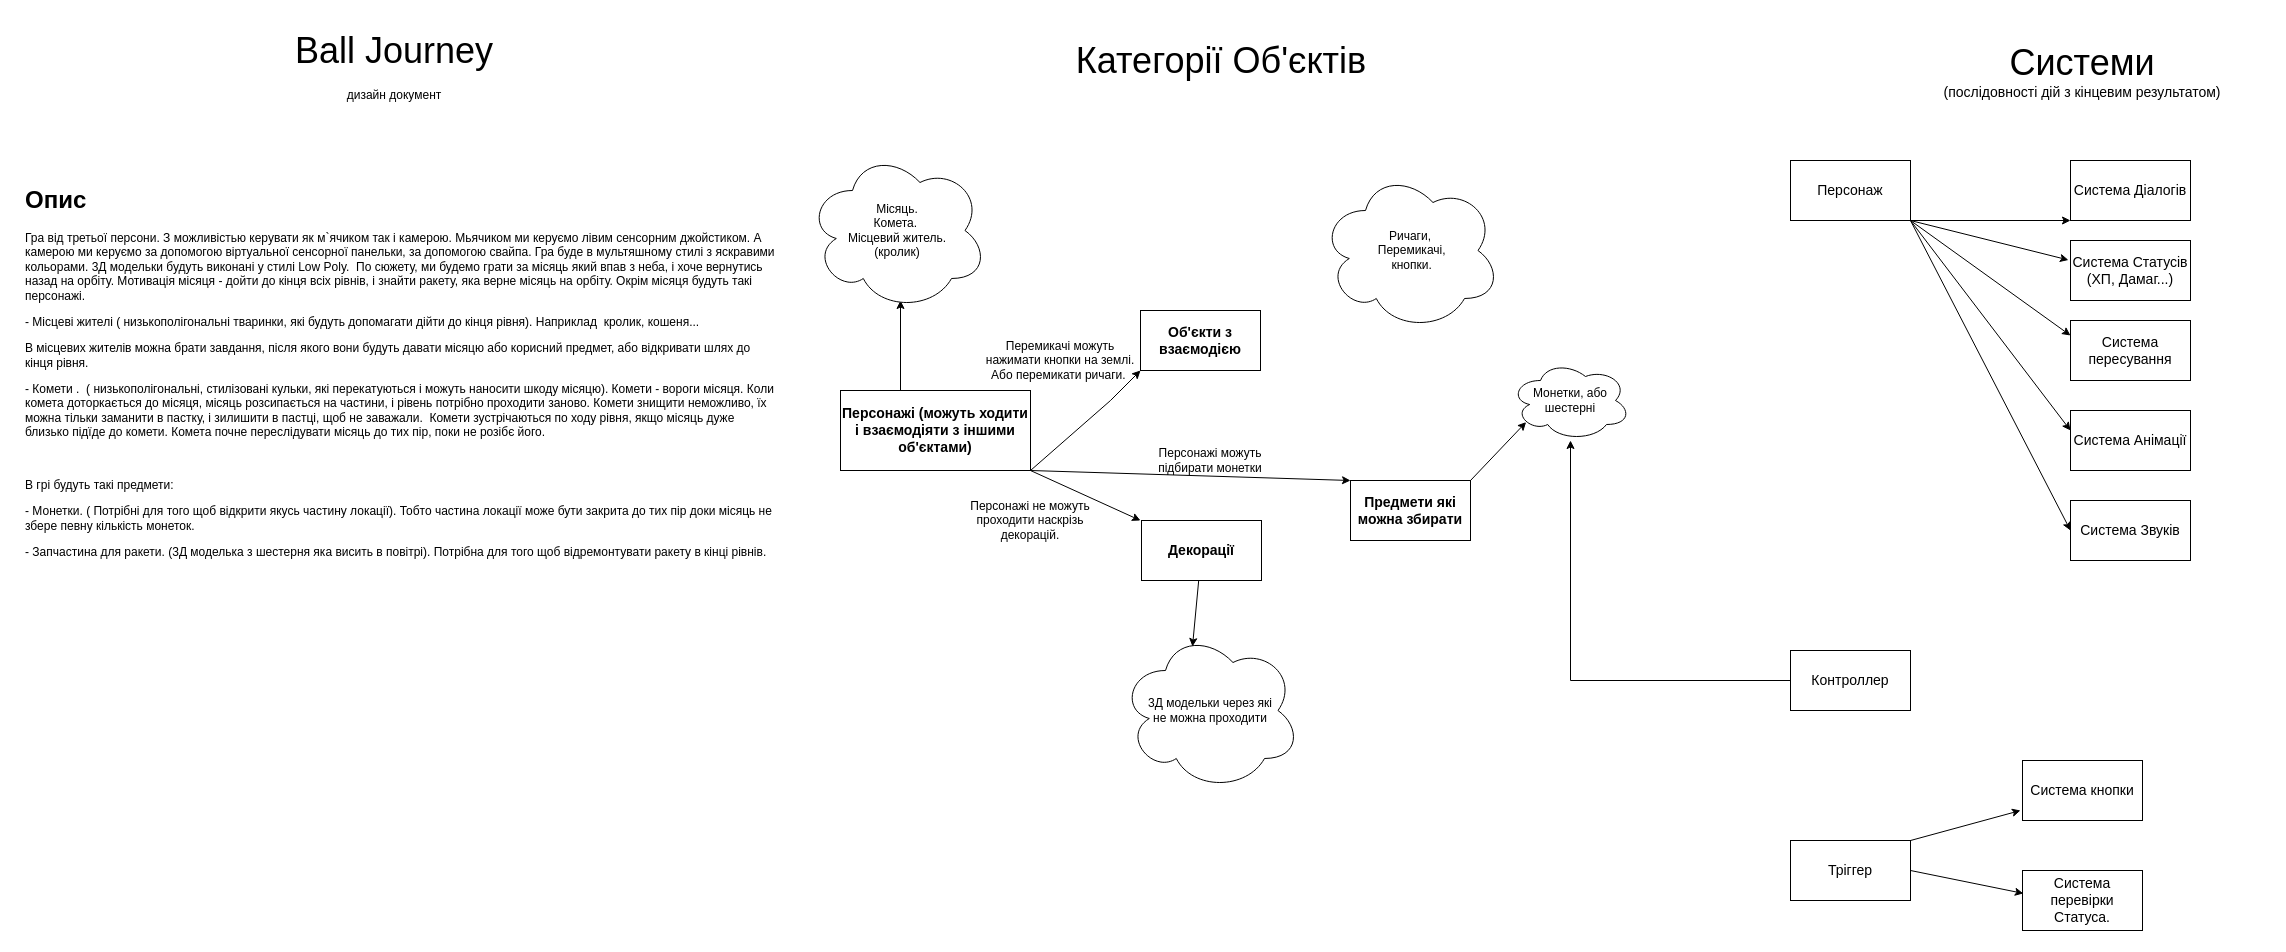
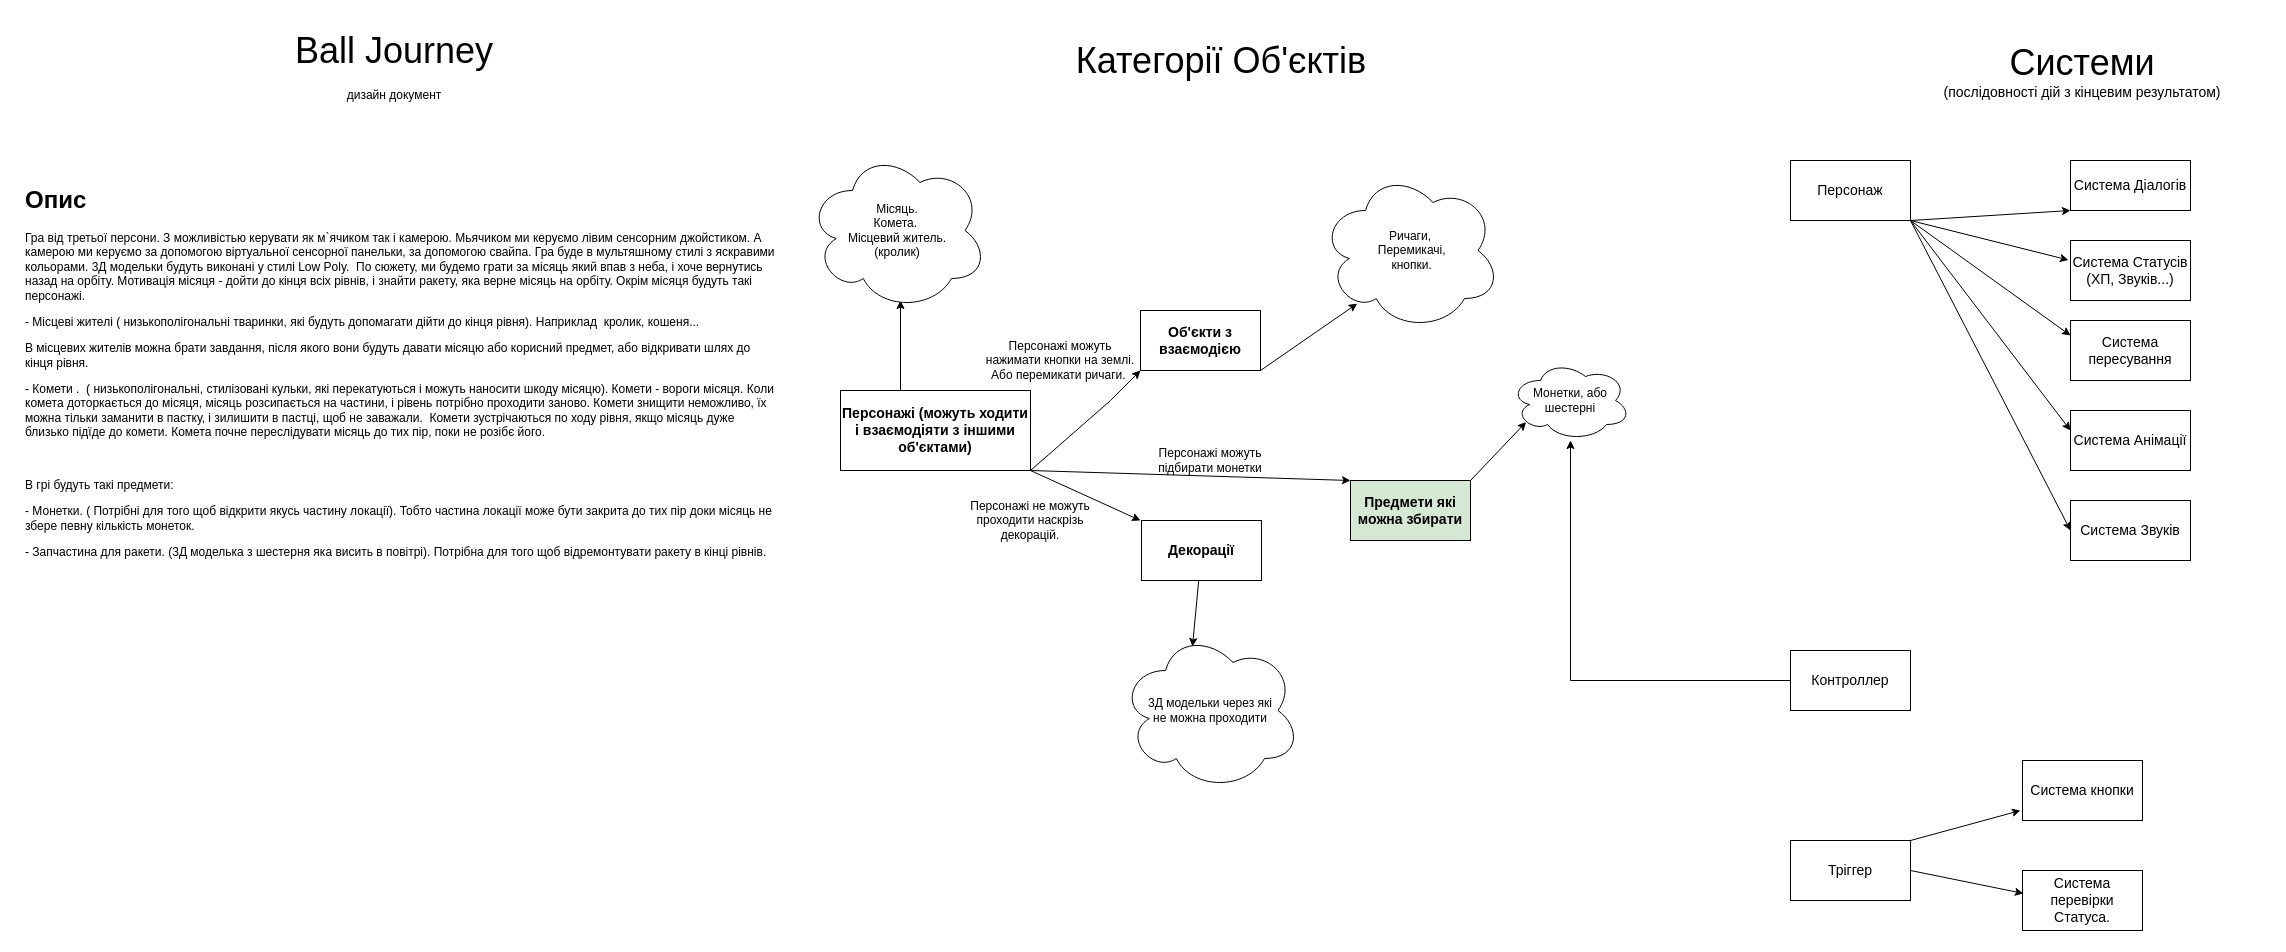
node "Система Діалогів": size 120x60 -> 120x50
node "Система Статусів (ХП, Дамаг...)": label "Система Статусів (ХП, Дамаг...)" -> "Система Статусів (ХП, Звуків...)"
edge "Об'єкти з взаємодією" -> "Ричаги, Перемикачі, кнопки.": added
node "Перемикачі можуть нажимати кнопки на землі. Або перемикати ричаги.": label "Перемикачі можуть нажимати кнопки на землі. Або перемикати ричаги." -> "Персонажі можуть нажимати кнопки на землі. Або перемикати ричаги."
node "Предмети які можна збирати": fillcolor #ffffff -> #d5e8d4
